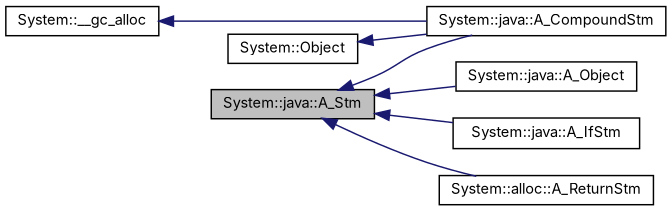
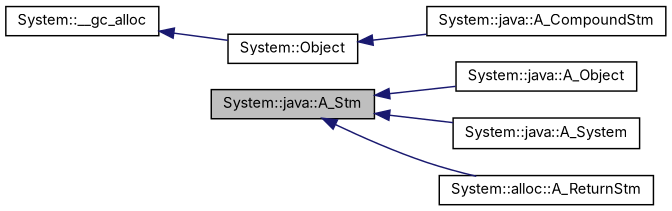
edge "System::java::A_CompoundStm" -> "System::__gc_alloc": now "System::Object" -> "System::__gc_alloc"
edge "System::java::A_CompoundStm" -> "System::java::A_Stm": removed
node "System::java::A_IfStm": label "System::java::A_IfStm" -> "System::java::A_System"
